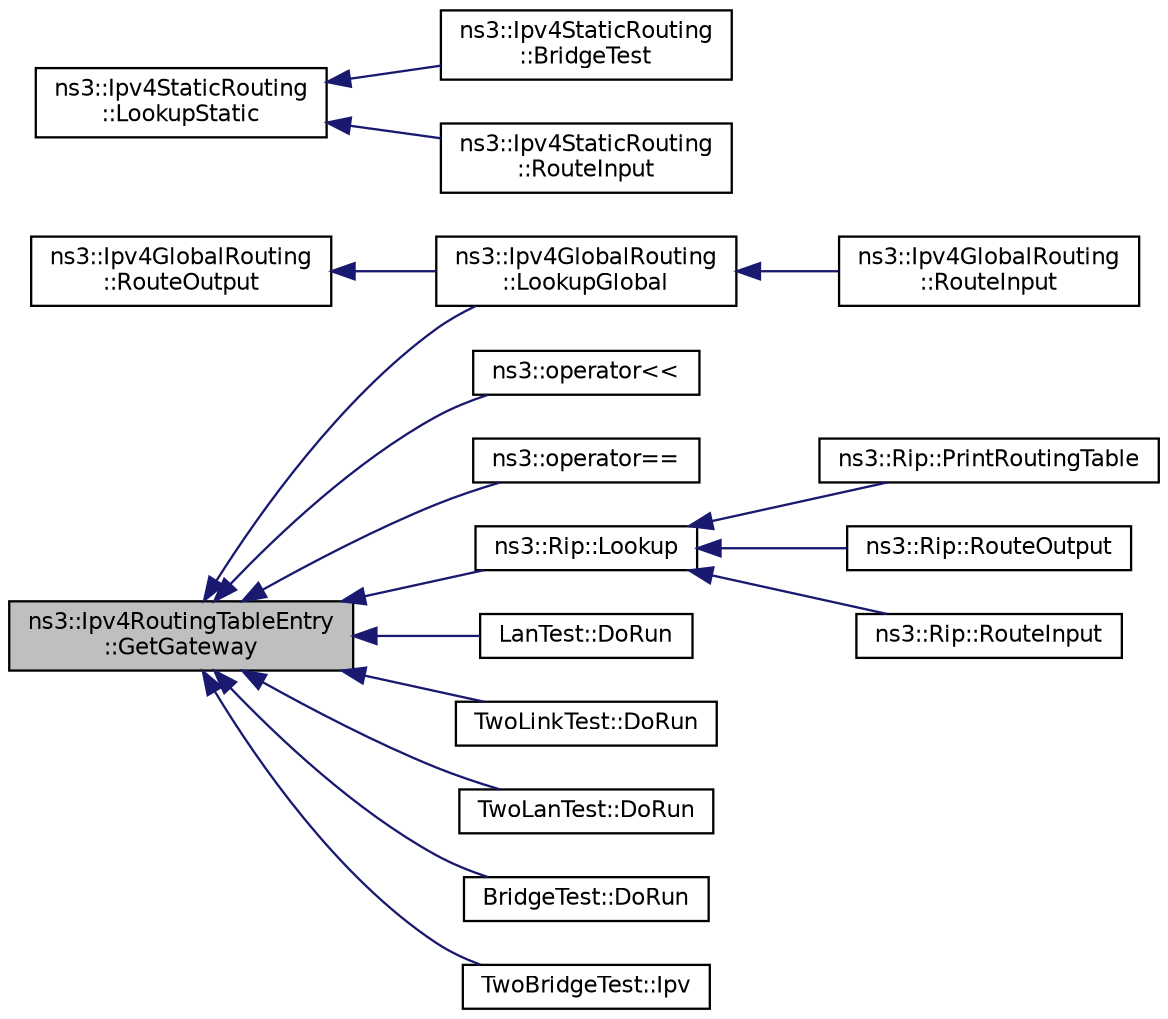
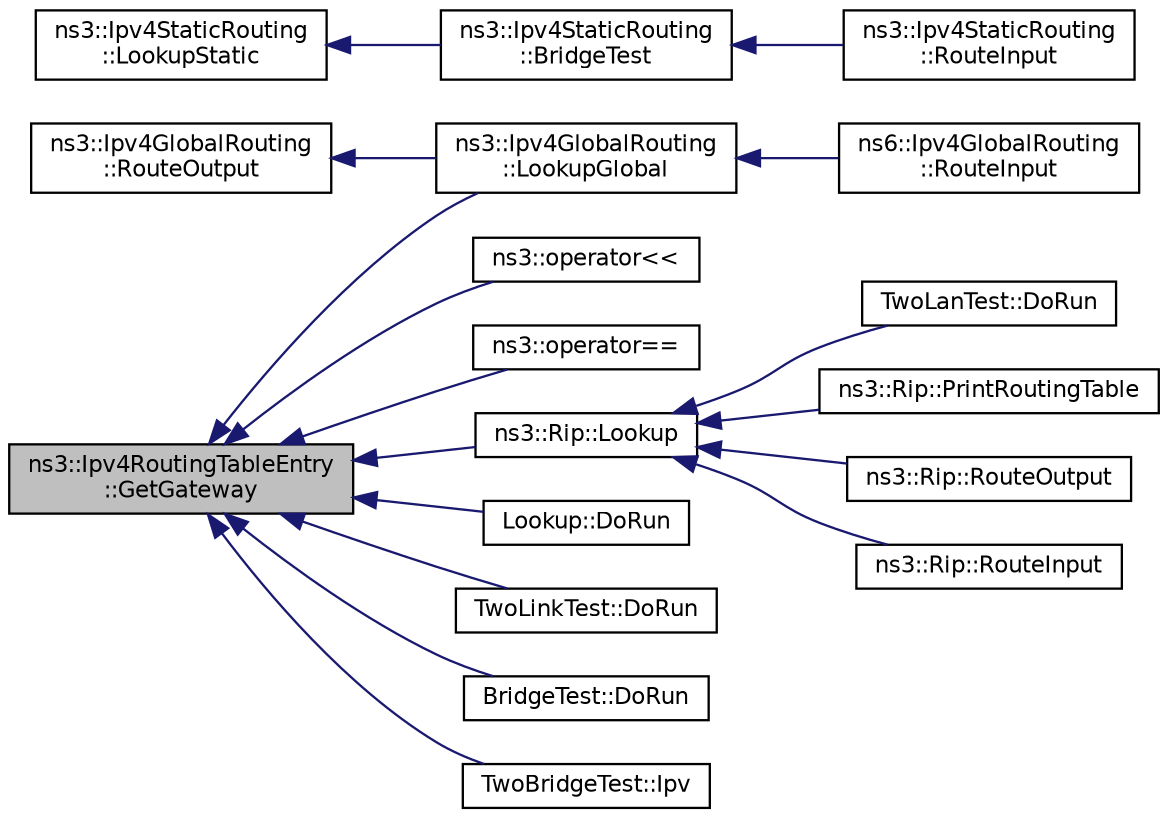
edge "ns3::Ipv4StaticRouting ::RouteInput" -> "ns3::Ipv4StaticRouting ::LookupStatic": now "ns3::Ipv4StaticRouting ::RouteInput" -> "ns3::Ipv4StaticRouting ::BridgeTest"
node "ns3::Ipv4GlobalRouting ::RouteInput": label "ns3::Ipv4GlobalRouting ::RouteInput" -> "ns6::Ipv4GlobalRouting ::RouteInput"
node "LanTest::DoRun": label "LanTest::DoRun" -> "Lookup::DoRun"
edge "TwoLanTest::DoRun" -> "ns3::Ipv4RoutingTableEntry ::GetGateway": now "TwoLanTest::DoRun" -> "ns3::Rip::Lookup"
